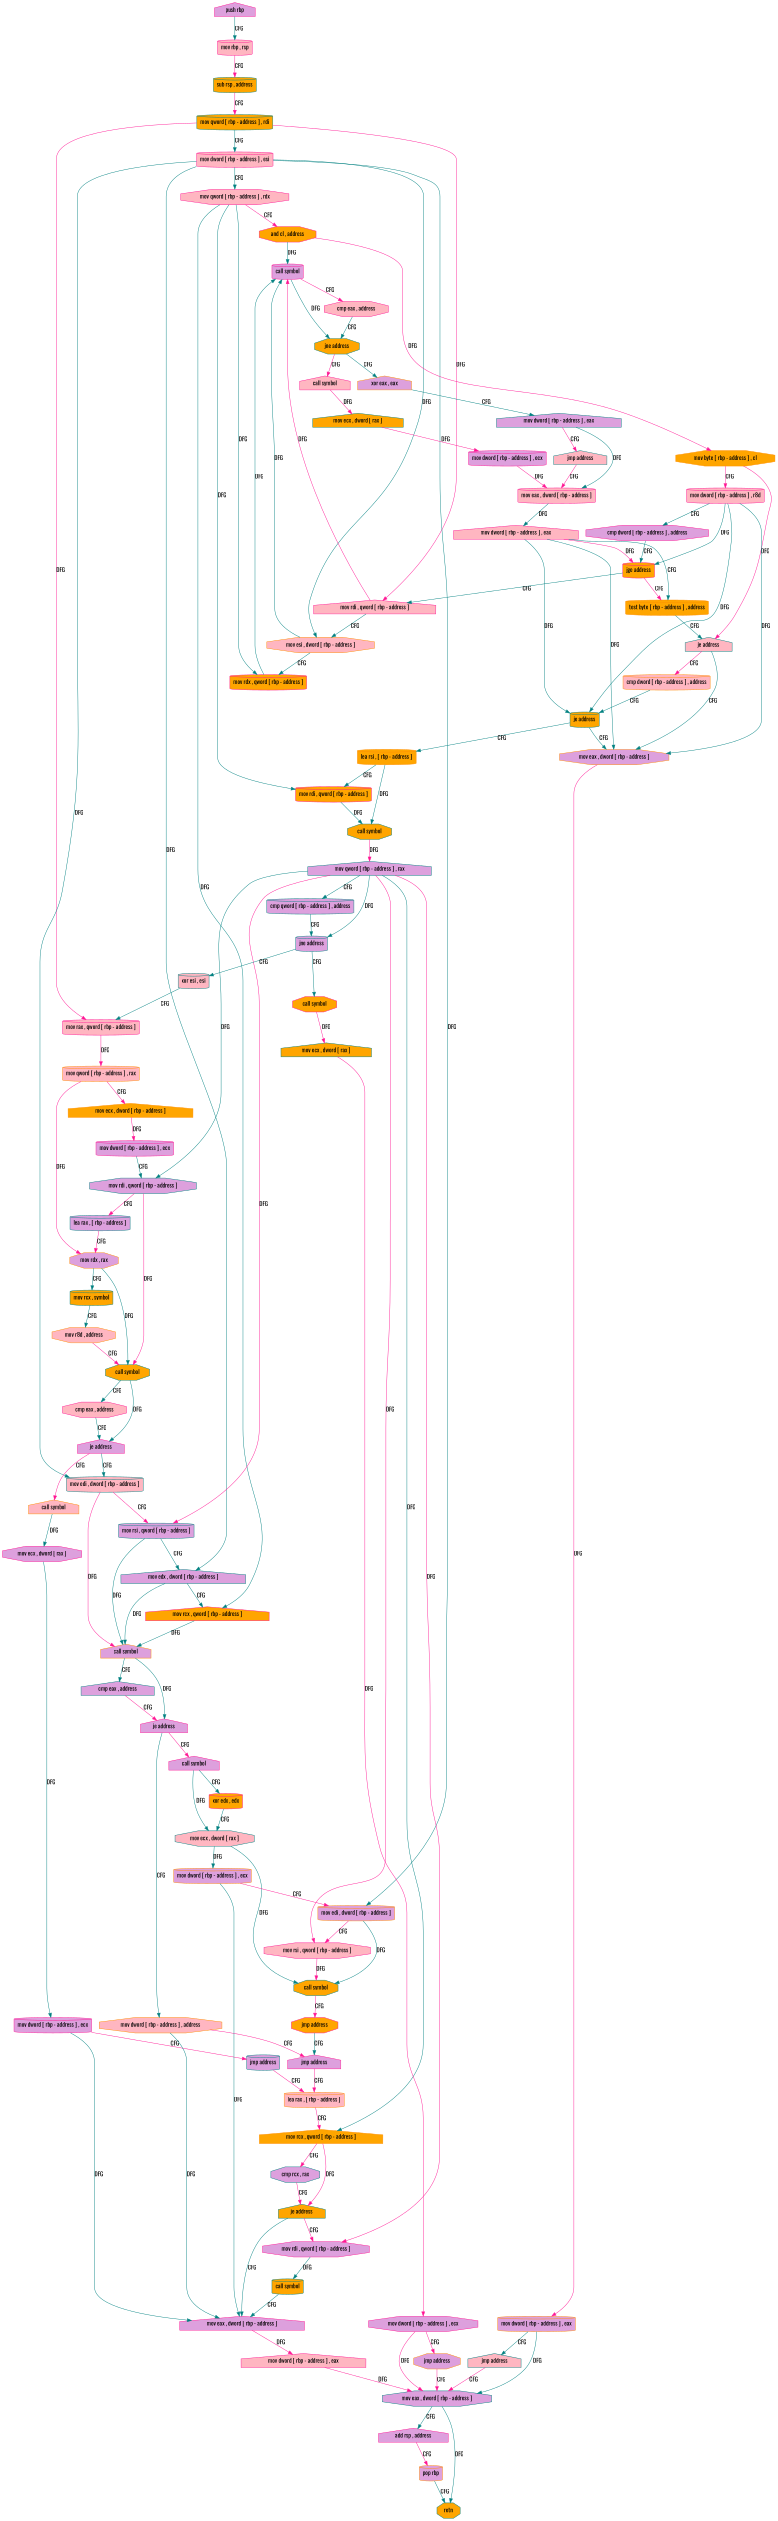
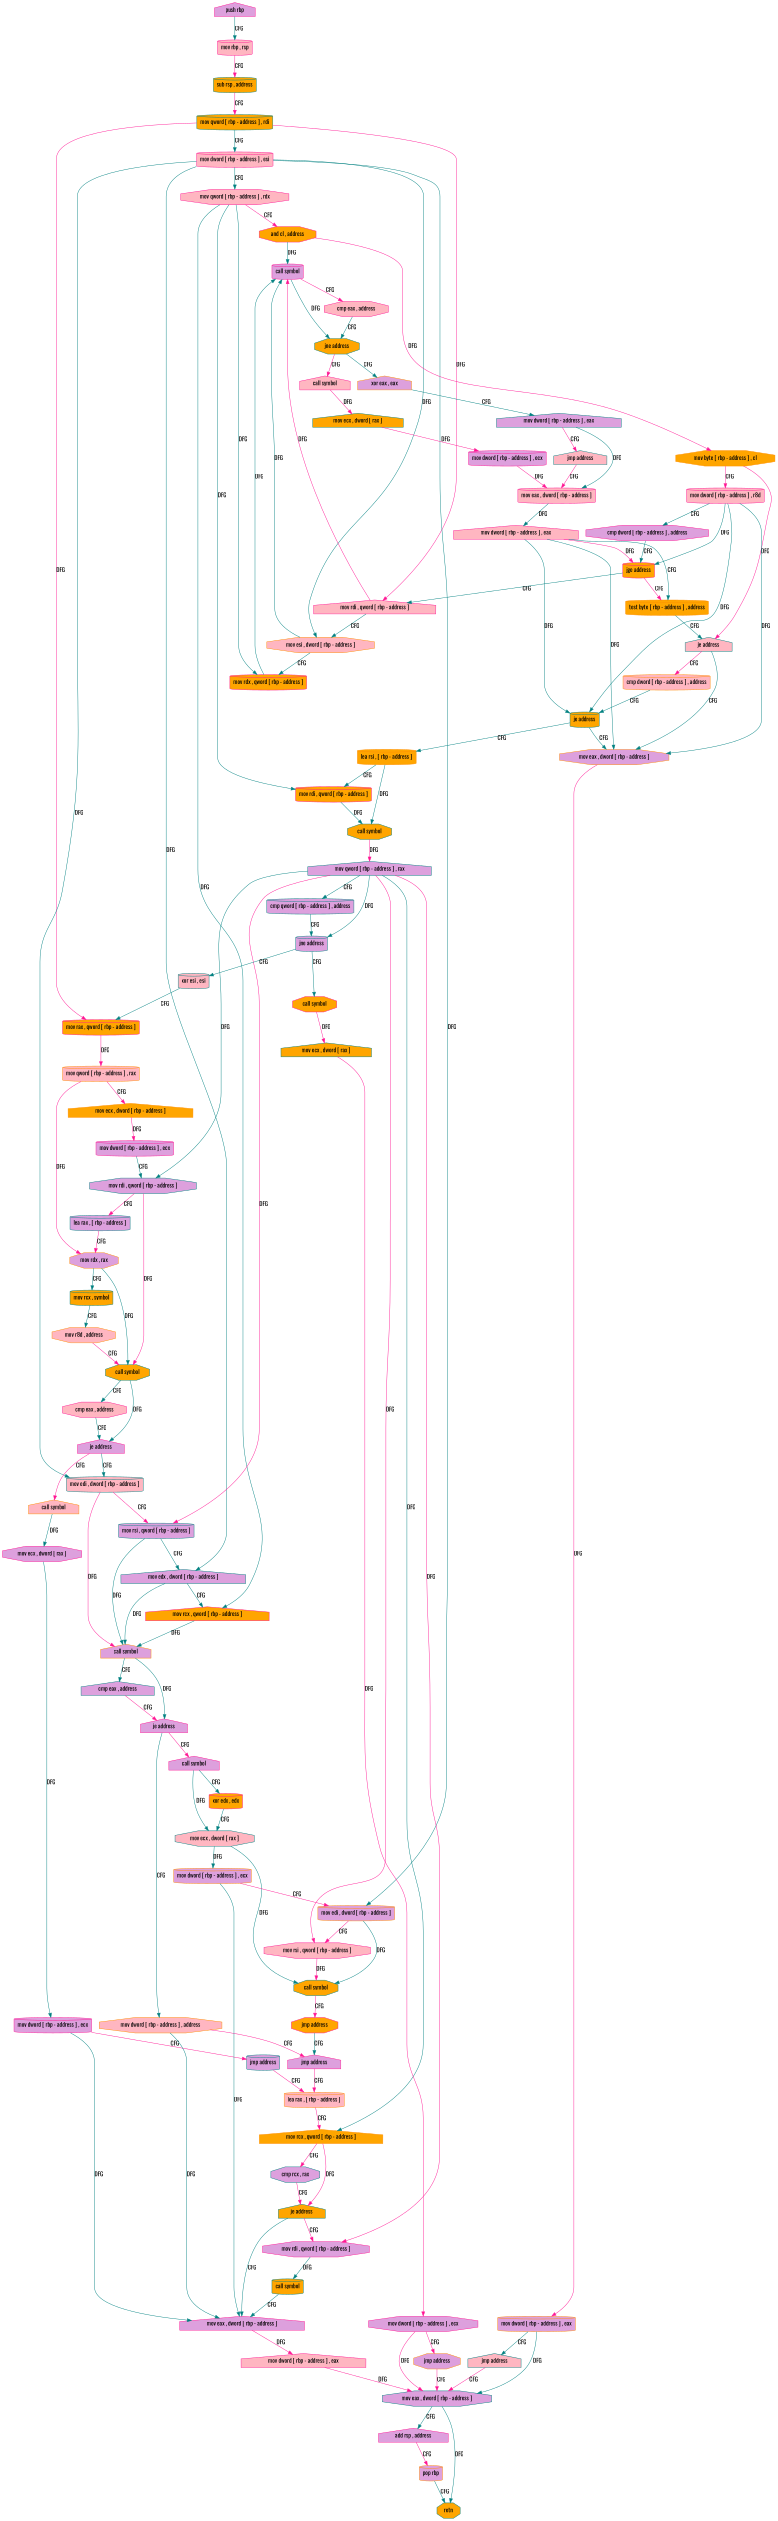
node "mov rax , qword [ rbp - address ]": fillcolor lightpink -> orange
